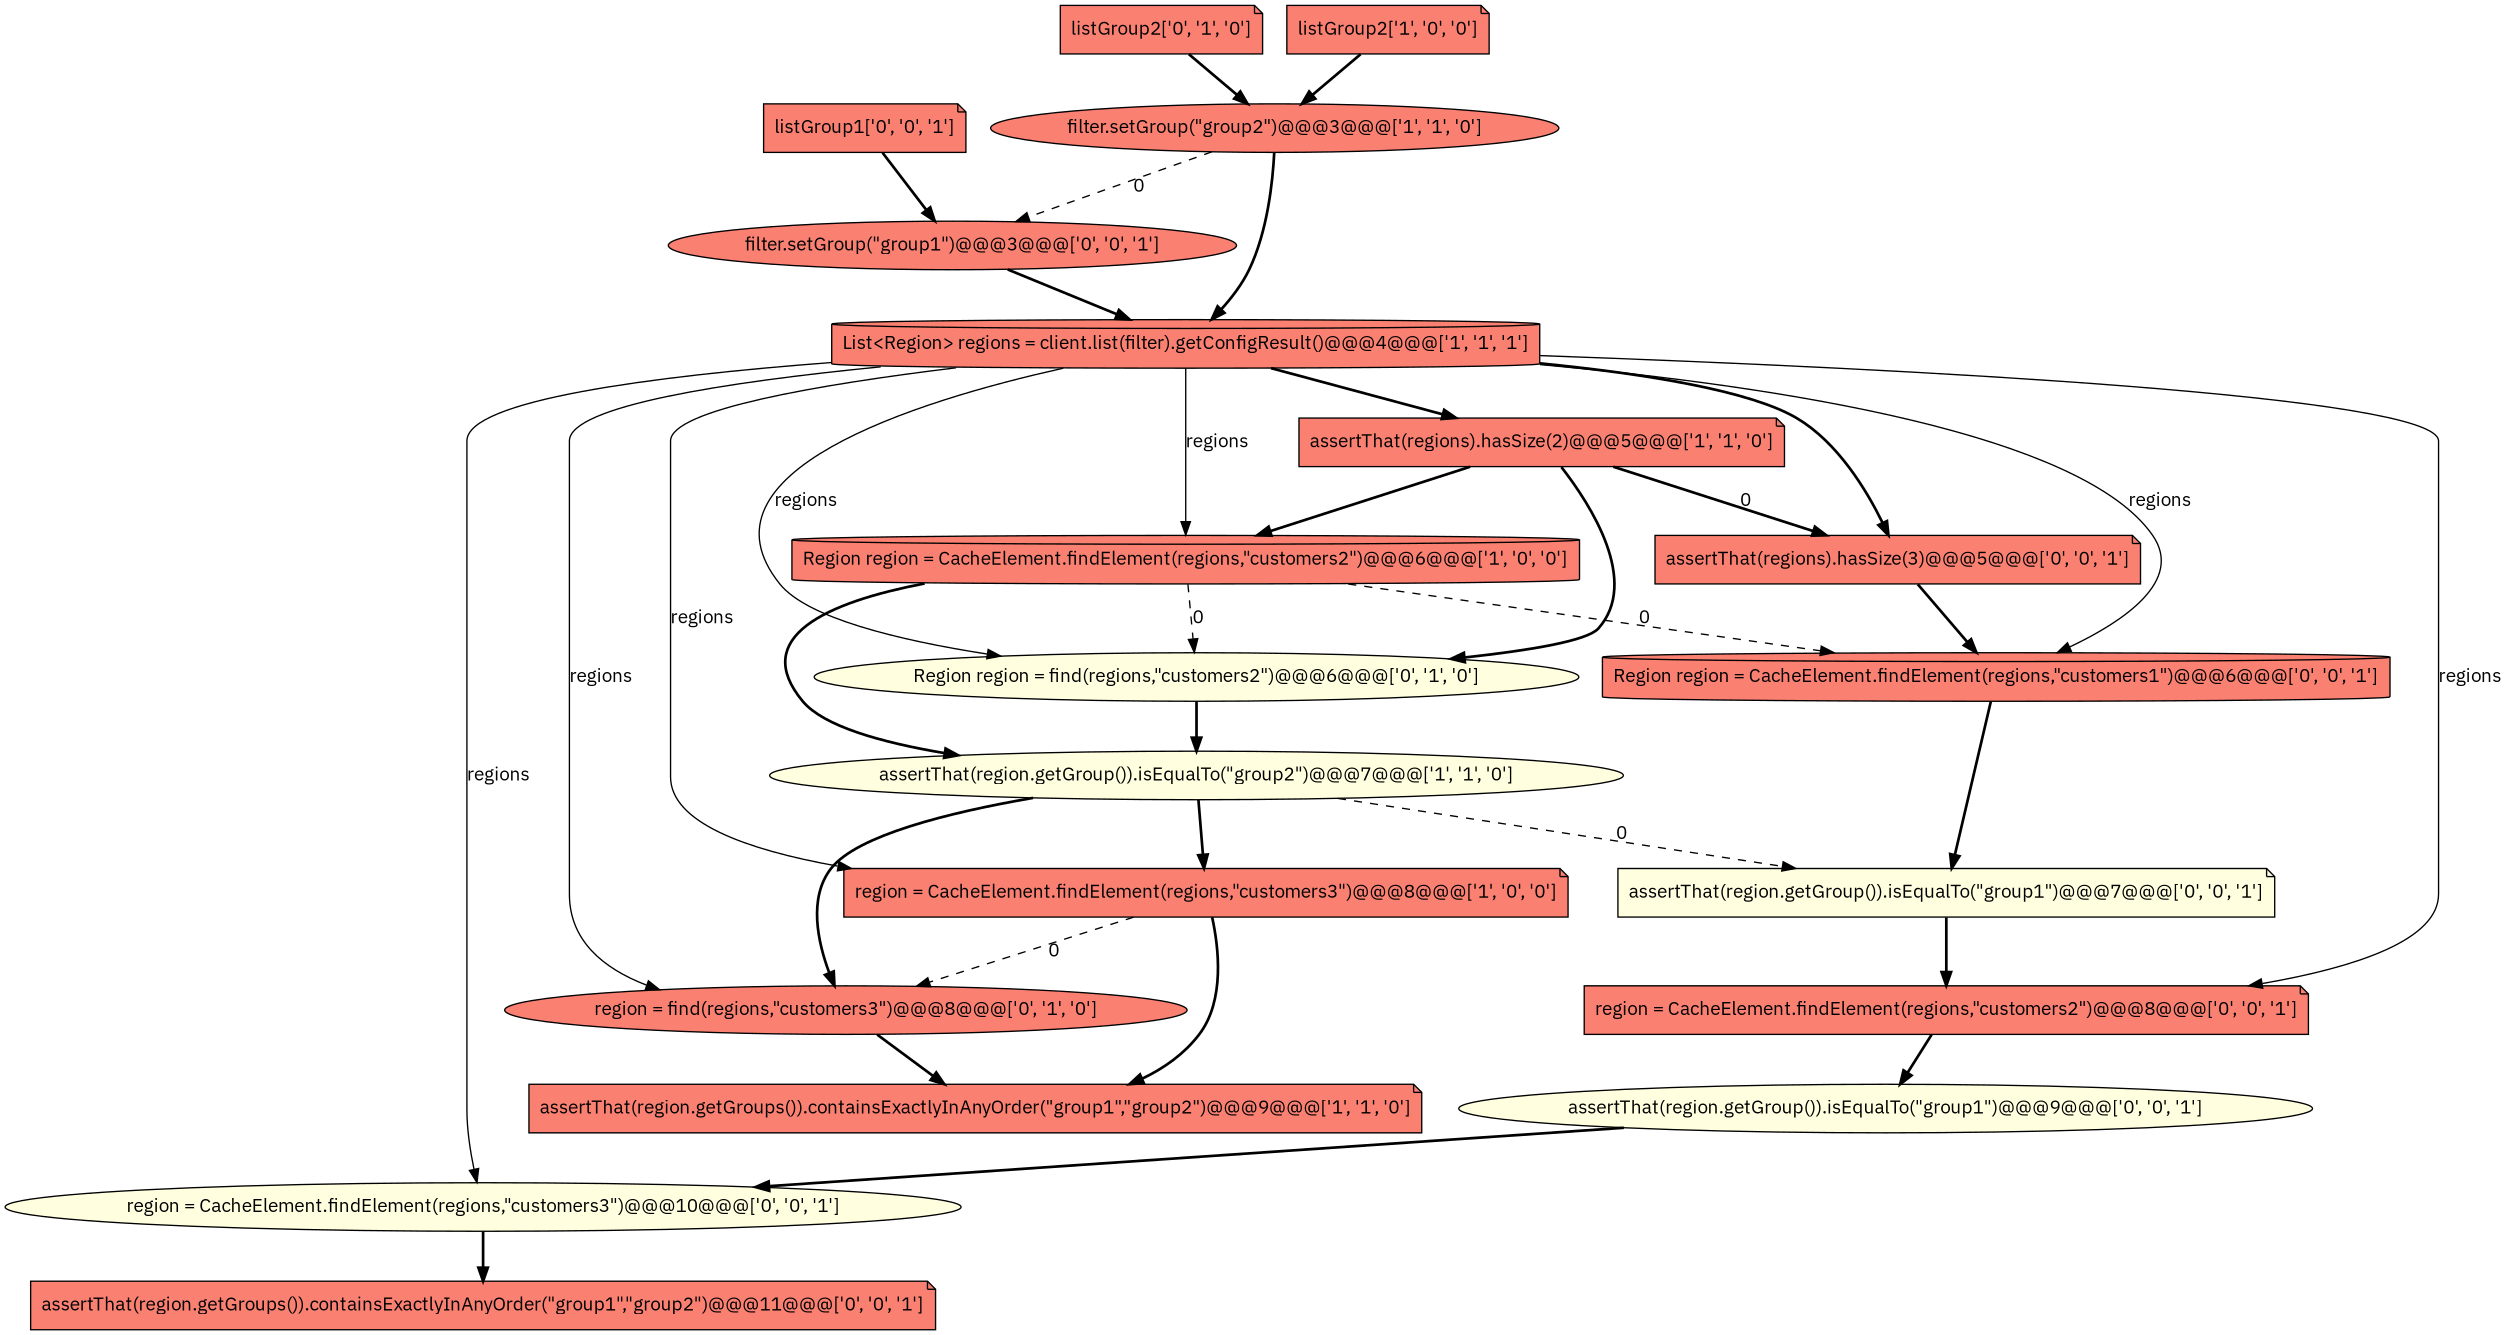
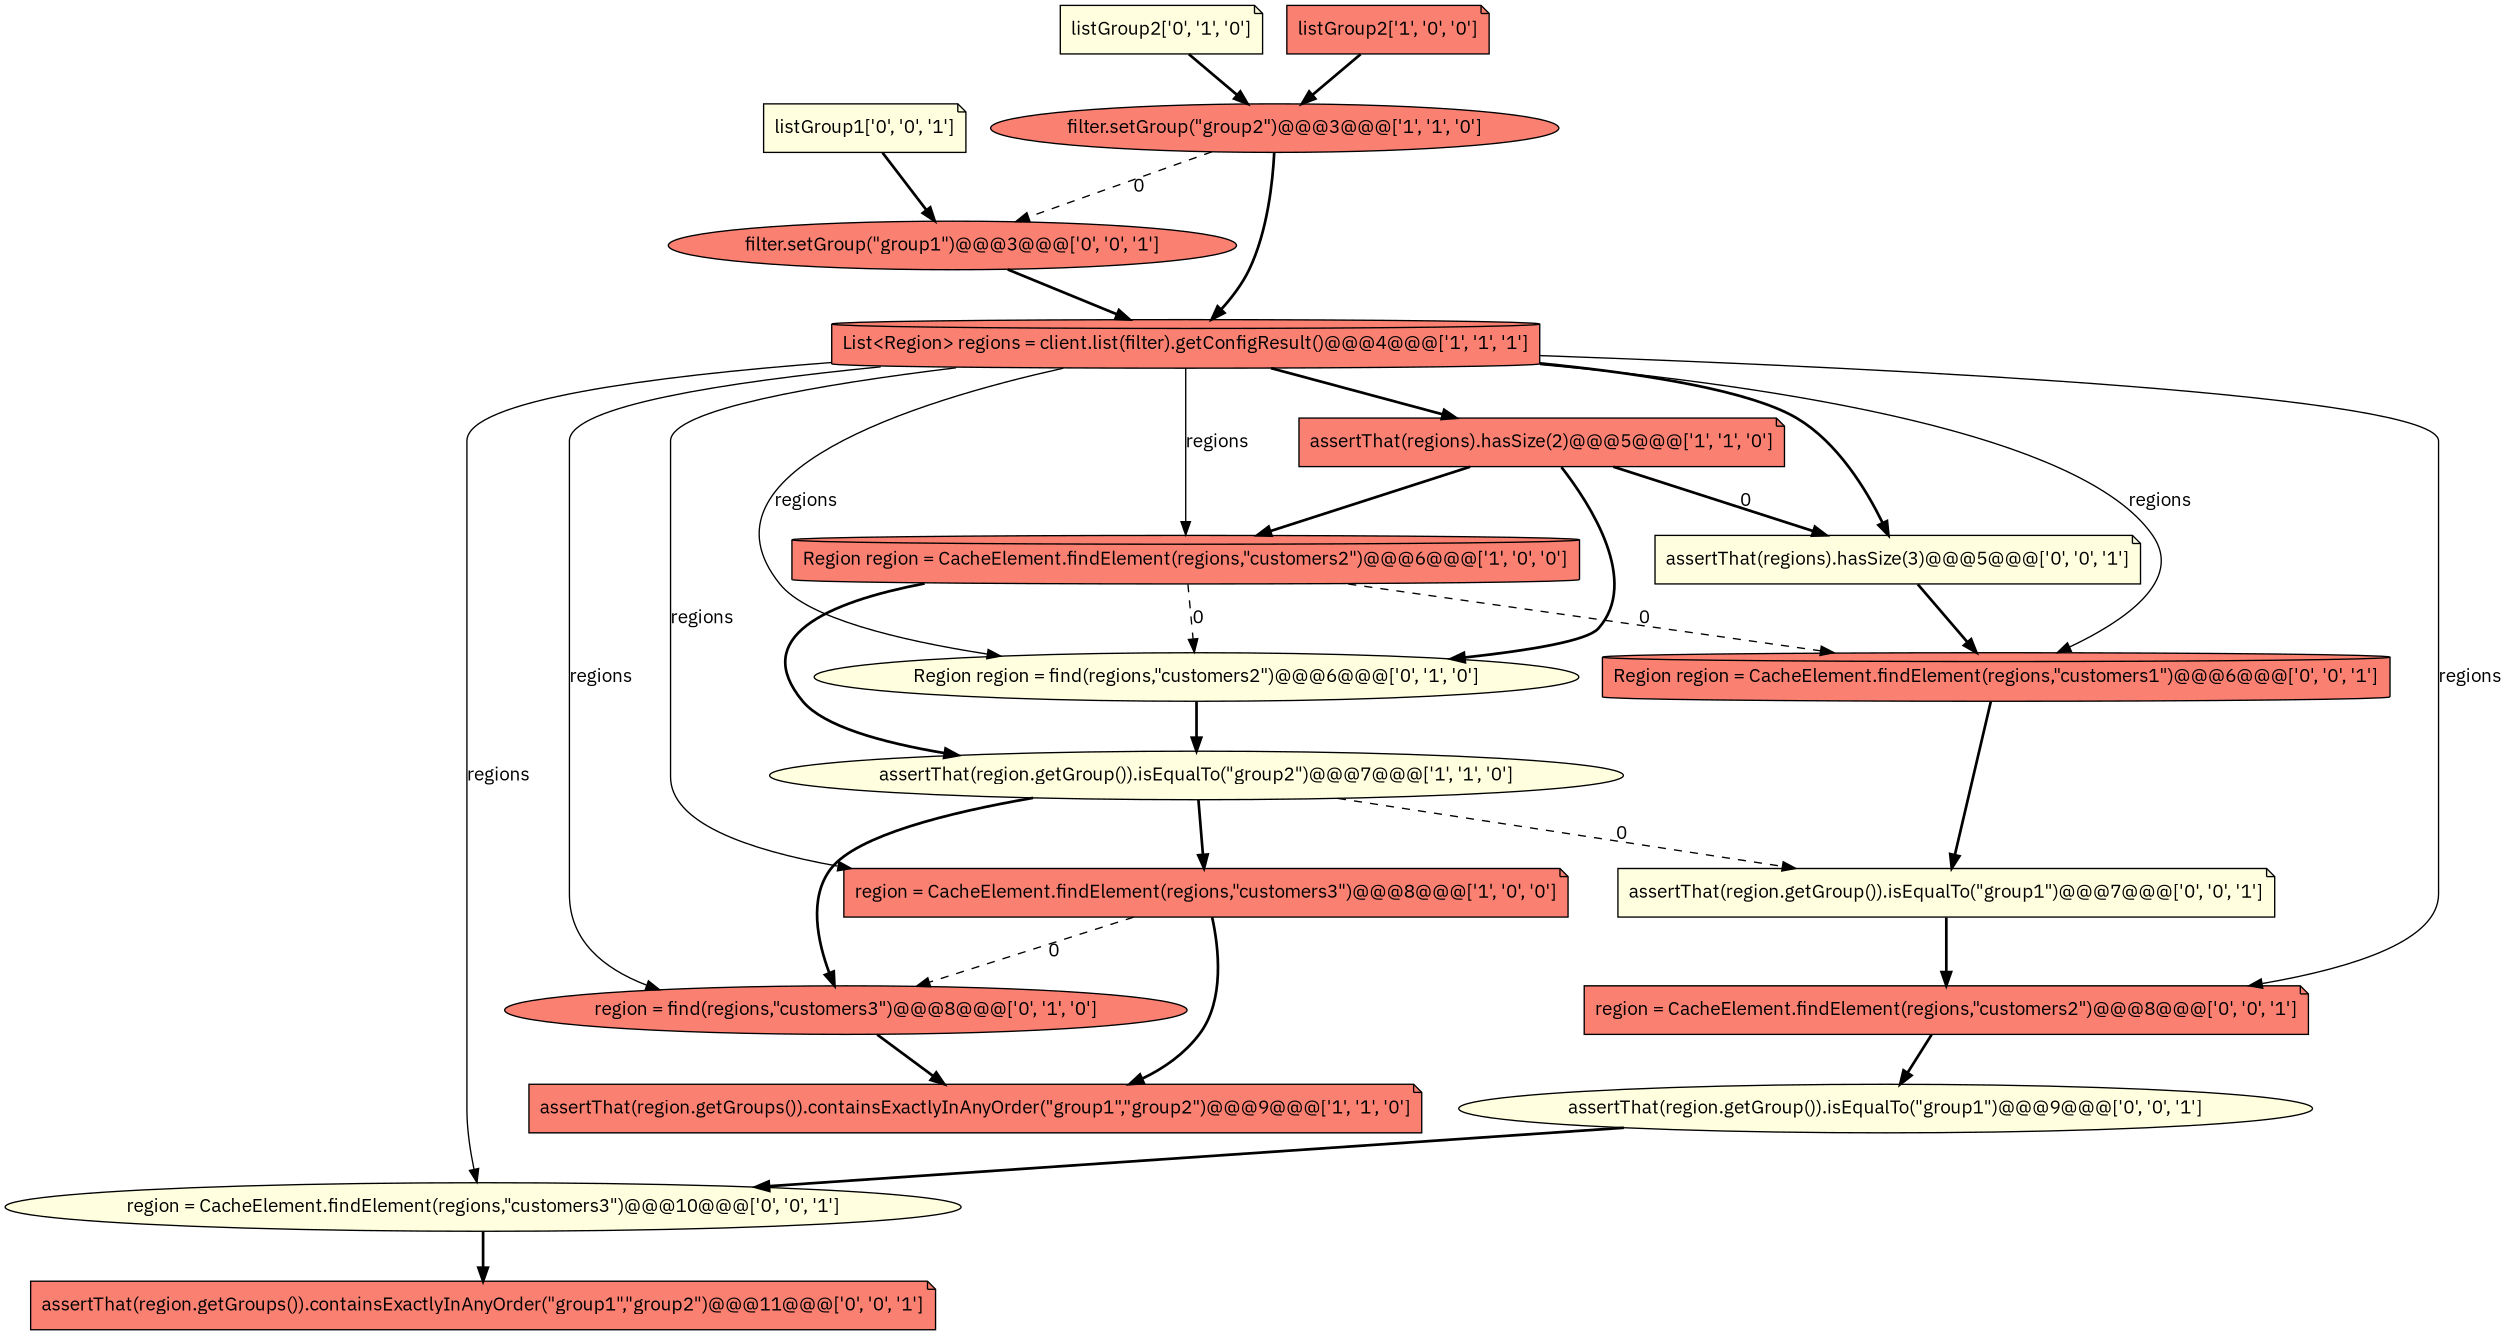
node "listGroup2['0', '1', '0']": fillcolor salmon -> lightyellow
node "listGroup1['0', '0', '1']": fillcolor salmon -> lightyellow
node "assertThat(regions).hasSize(3)@@@5@@@['0', '0', '1']": fillcolor salmon -> lightyellow
